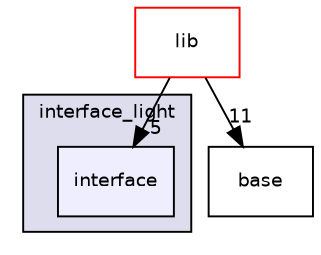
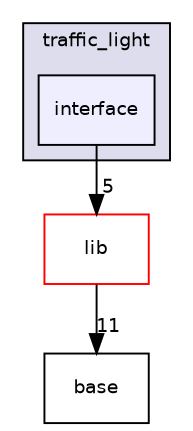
edge "lib" -> "interface": reversed
cluster "interface_light": label "interface_light" -> "traffic_light"
